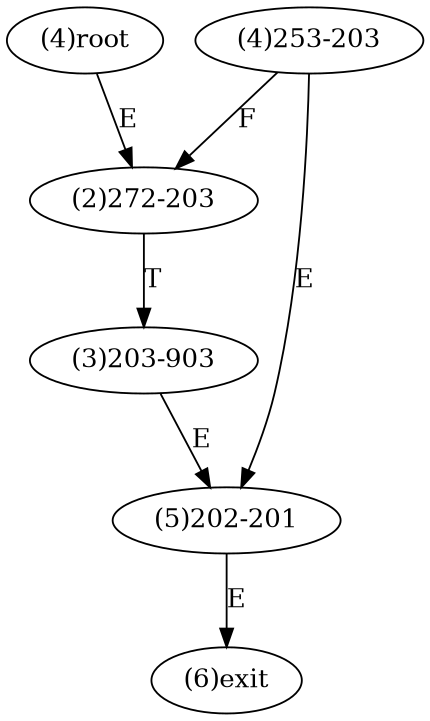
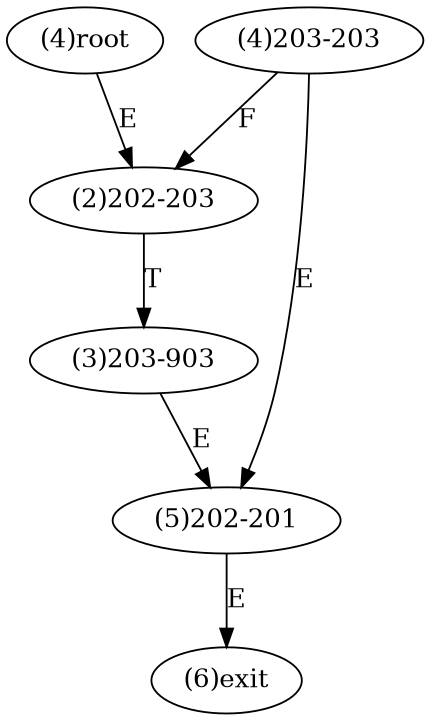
node "(4)253-203": label "(4)253-203" -> "(4)203-203"
node "(2)272-203": label "(2)272-203" -> "(2)202-203"
